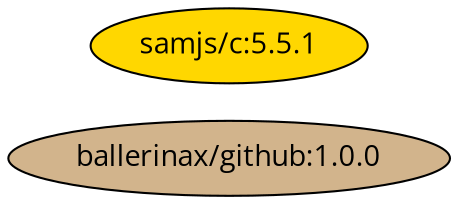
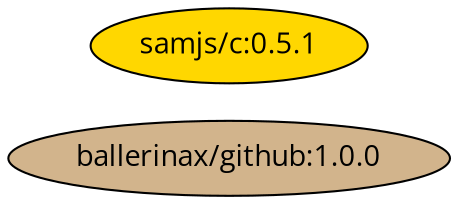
node "samjs/c:5.5.1": label "samjs/c:5.5.1" -> "samjs/c:0.5.1"
